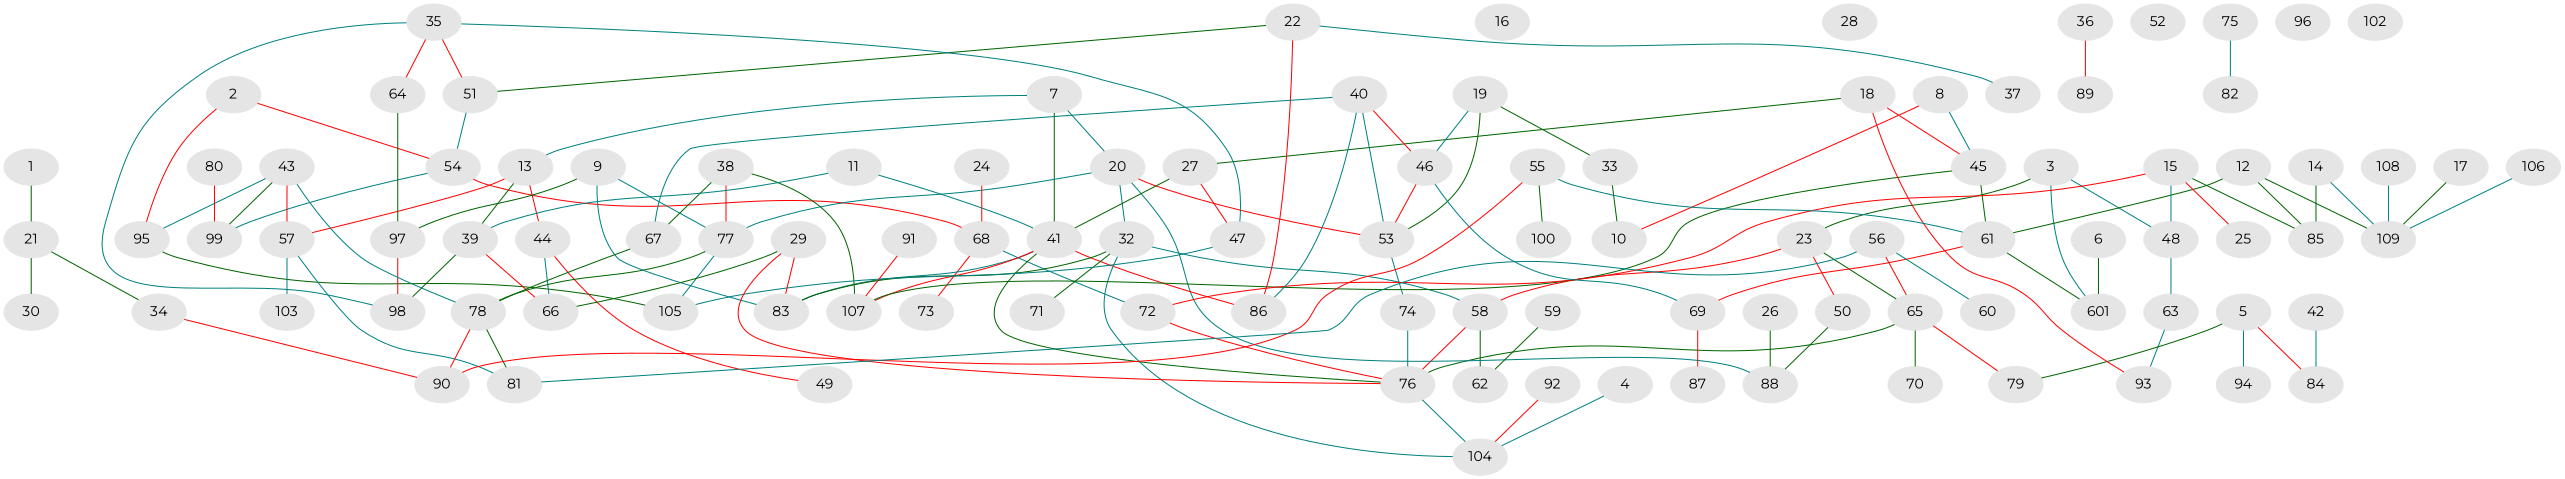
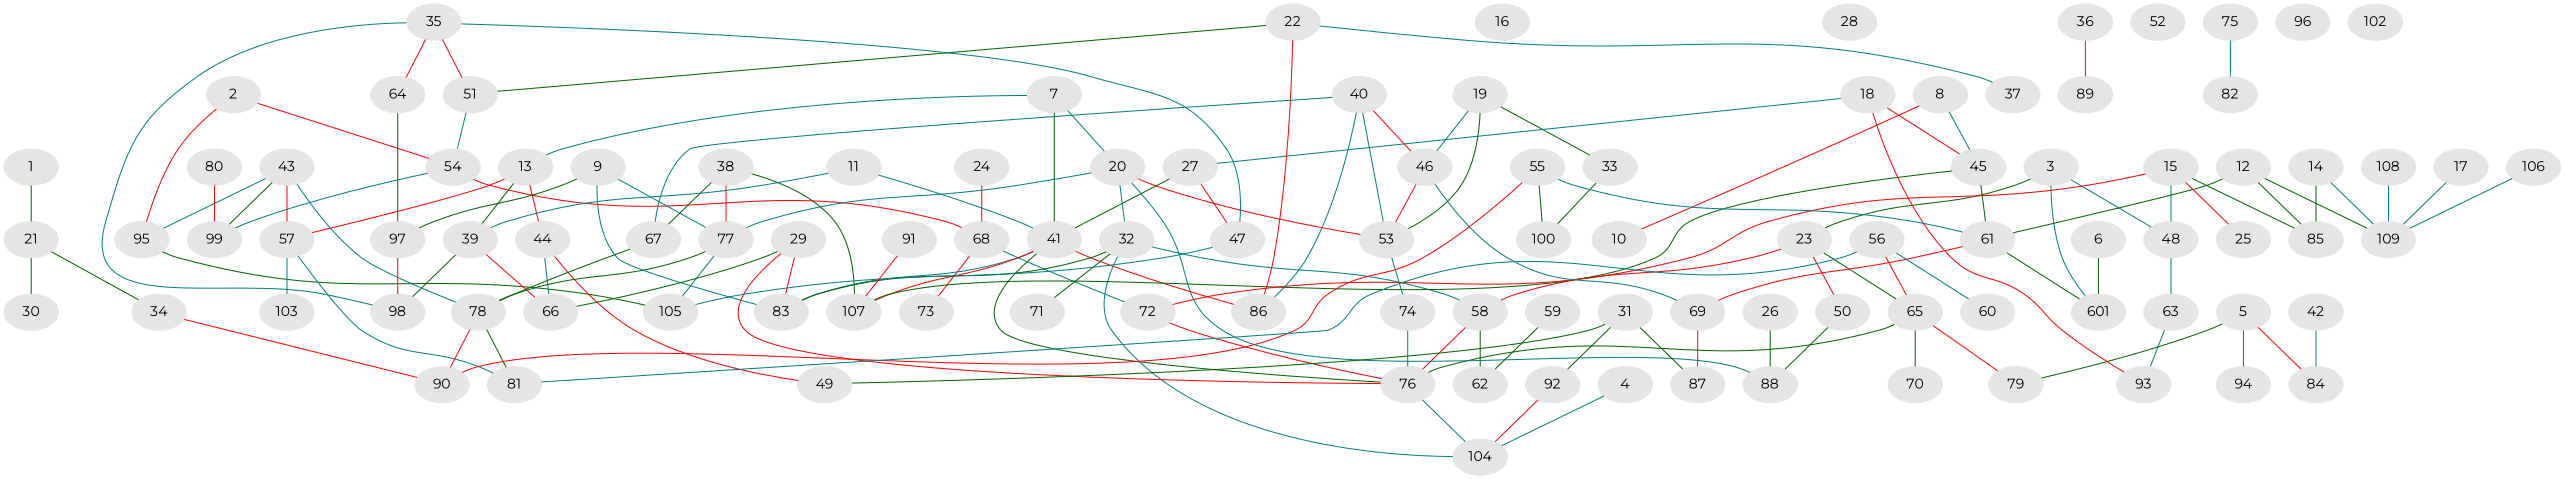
edge "18" -- "27": color darkgreen -> teal
edge "33" -- "10": now "33" -- "100"
edge "17" -- "109": color darkgreen -> teal
node "31": added
